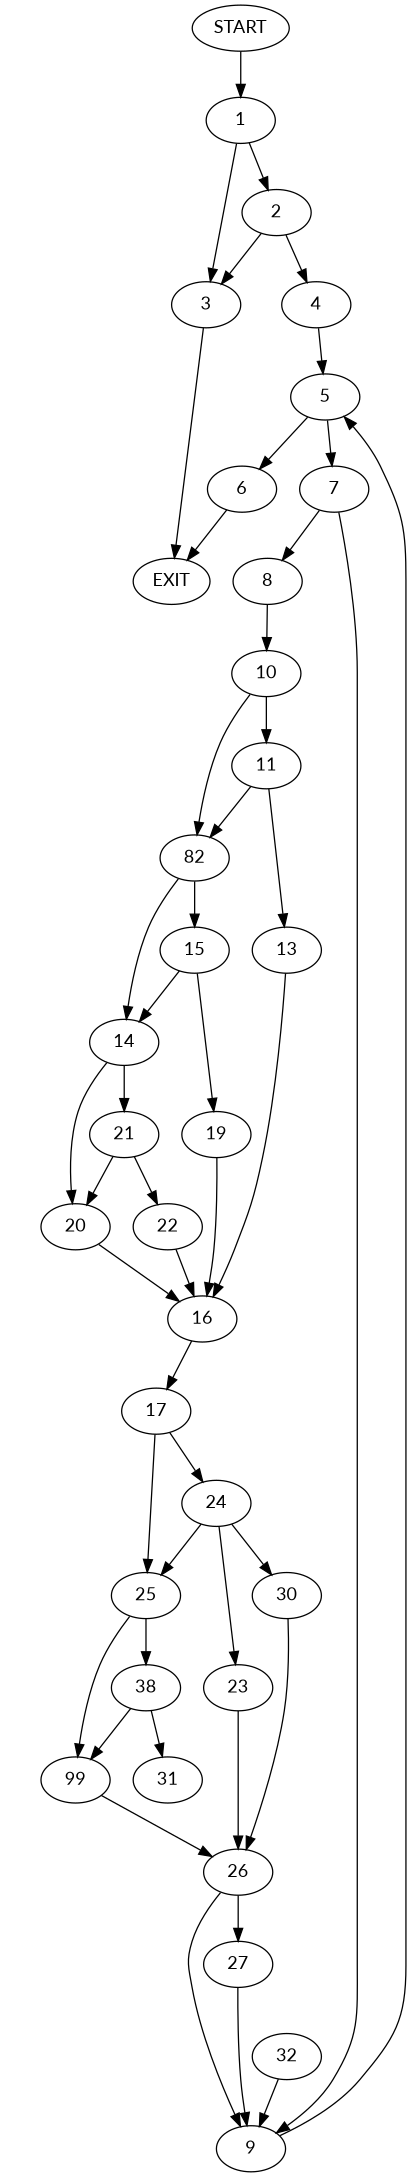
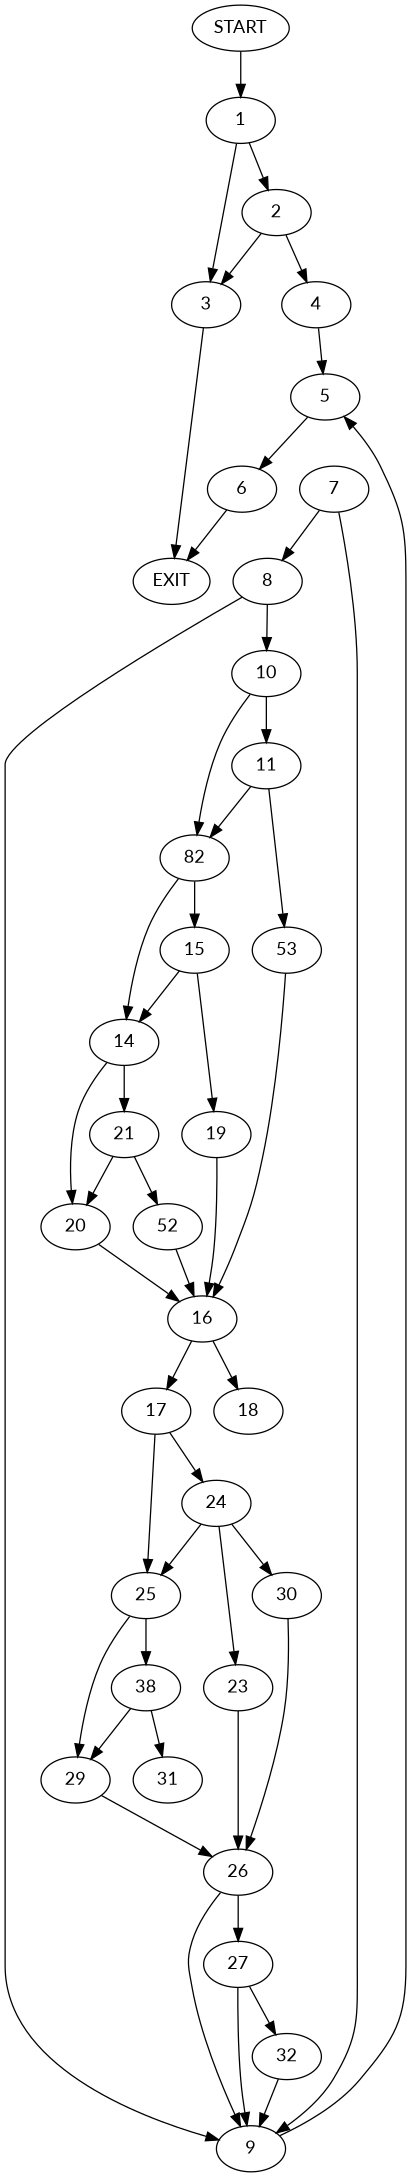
edge "5" -> "7": removed
node "13": label "13" -> "53"
node "22": label "22" -> "52"
edge "8" -> "9": added
node "18": added
node "99": label "99" -> "29"
edge "27" -> "32": added
